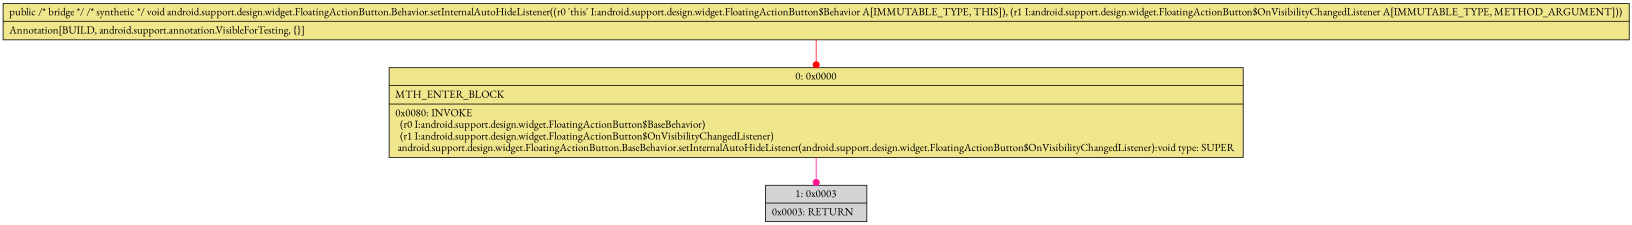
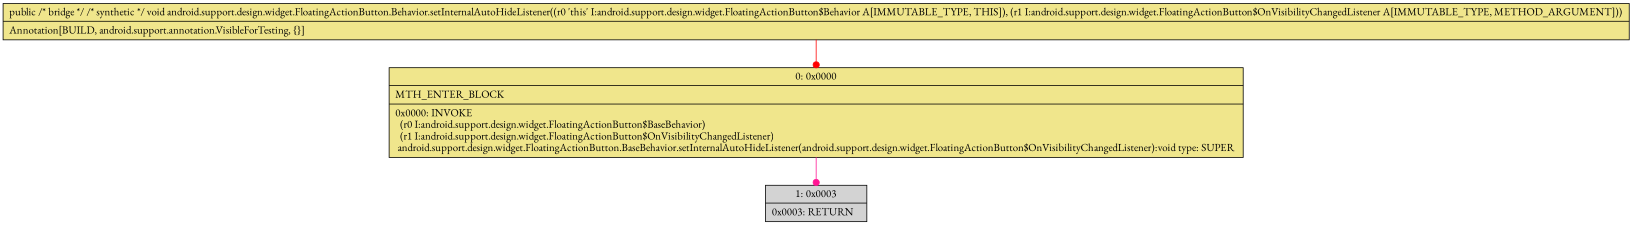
node "0: 0x0000": text "0x0080: INVOKE" -> "0x0000: INVOKE"
